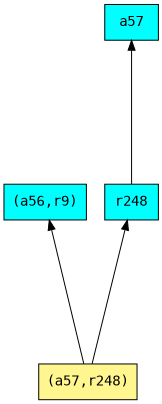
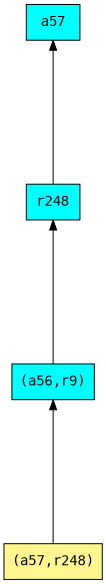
edge "(a57,r248)" -> "r248": now "(a56,r9)" -> "r248"
